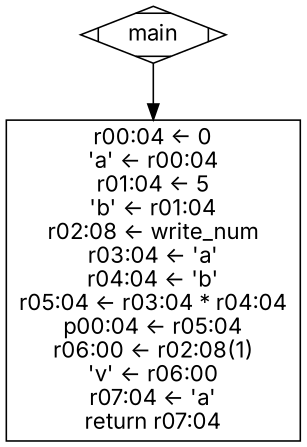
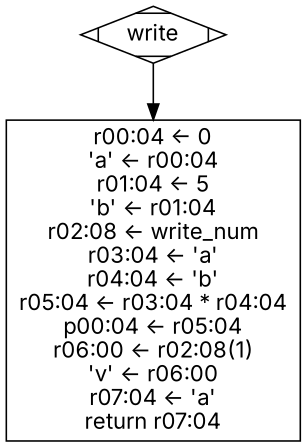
node "main": label "main" -> "write"
